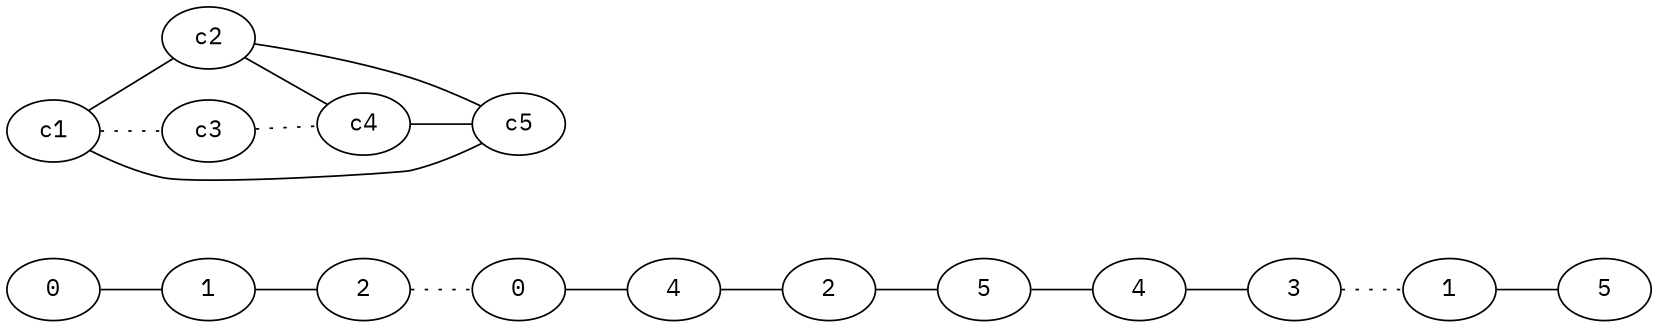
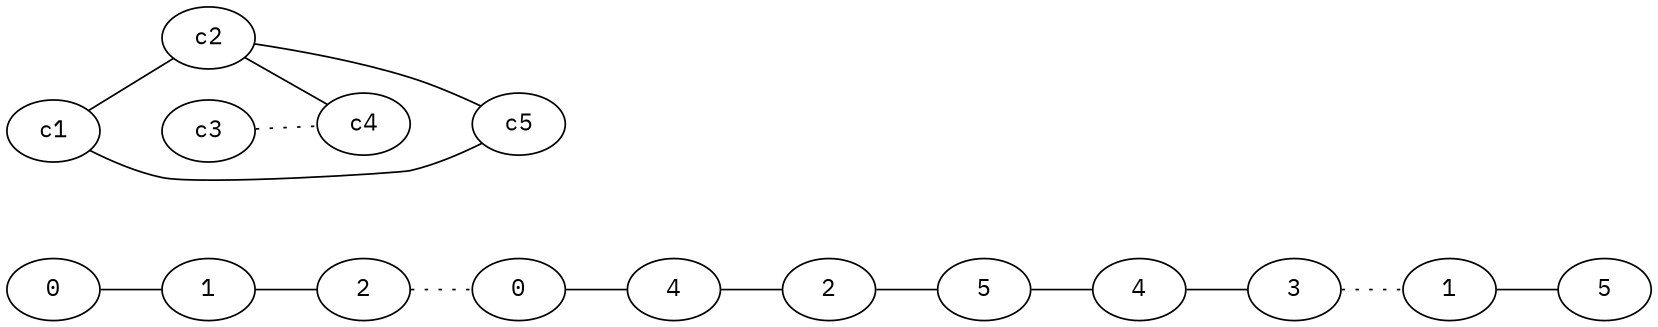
edge "c4" -- "c5": removed
edge "c1" -- "c3": removed
